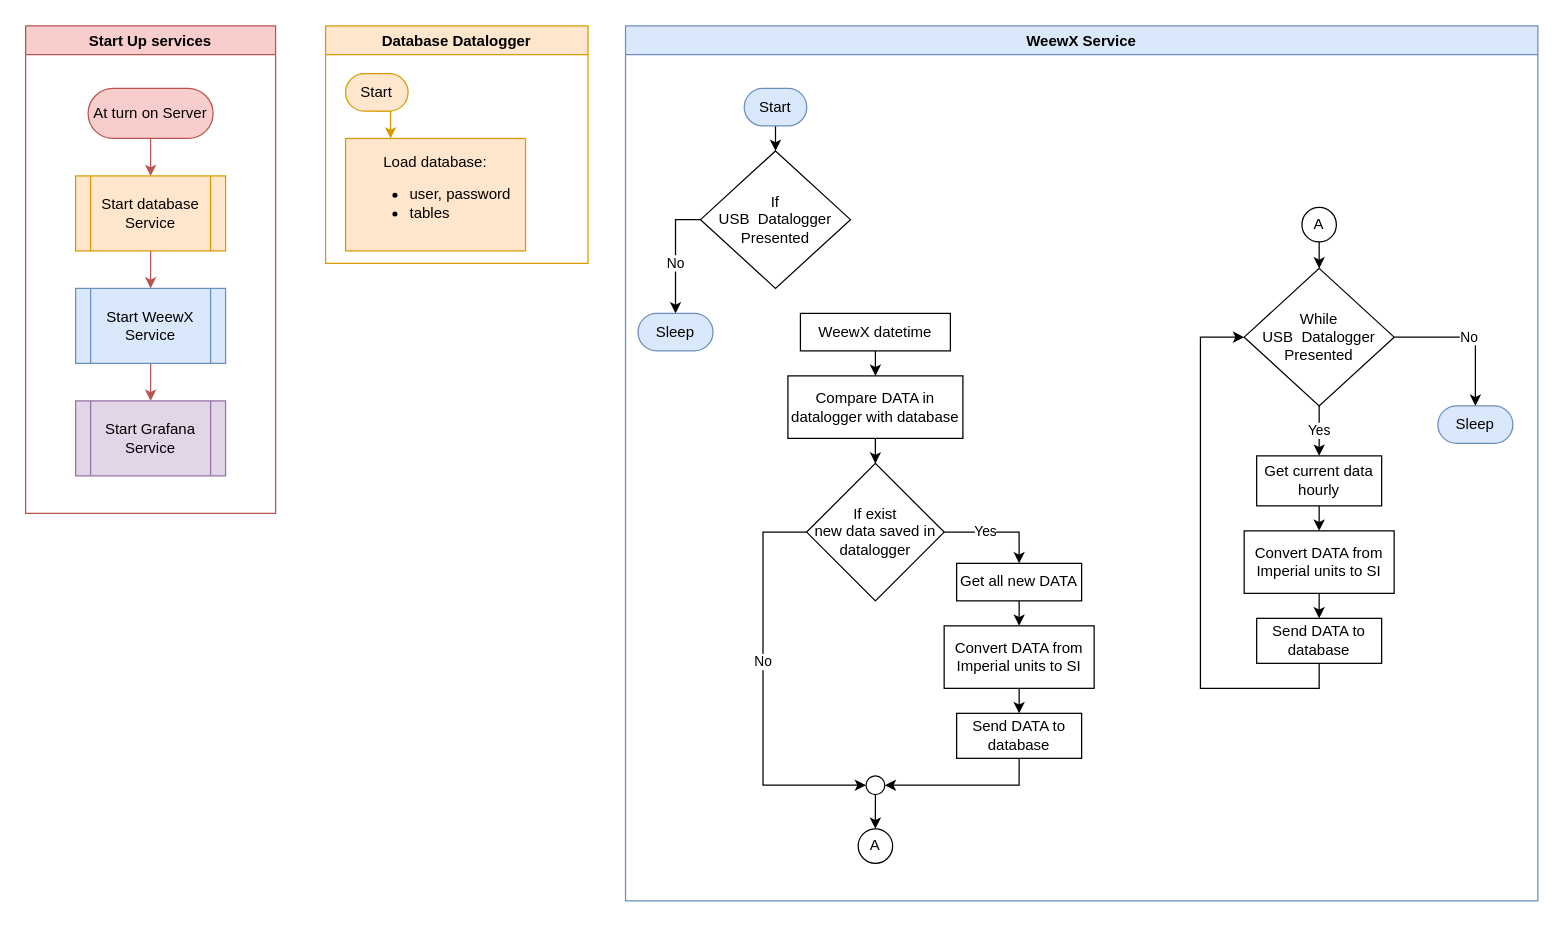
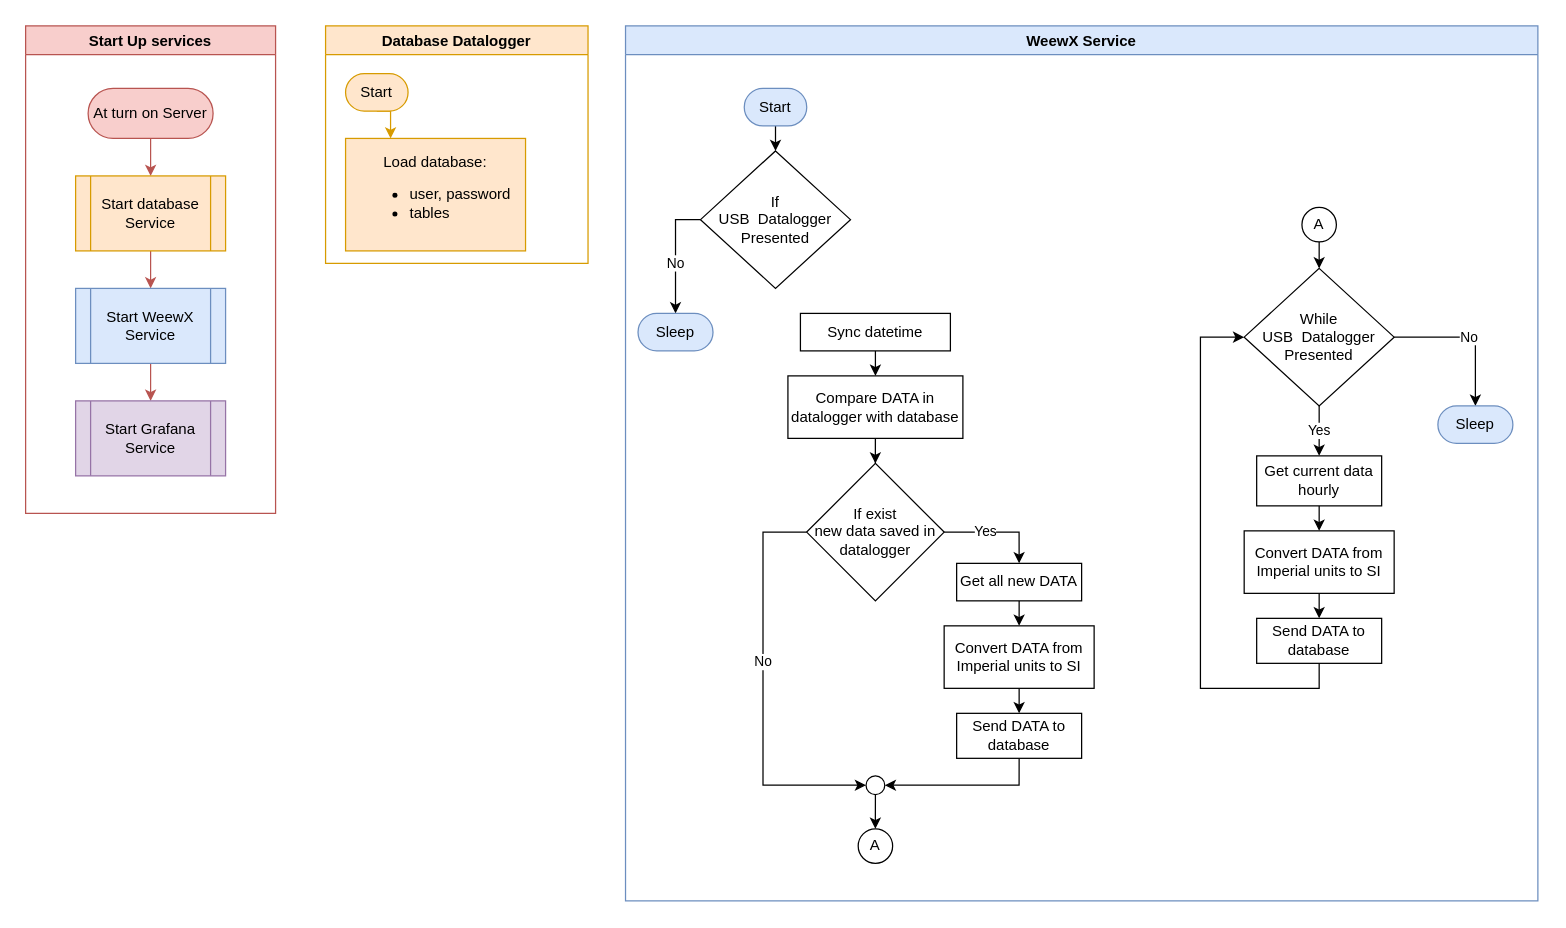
node "WeewX datetime": label "WeewX datetime" -> "Sync datetime"
